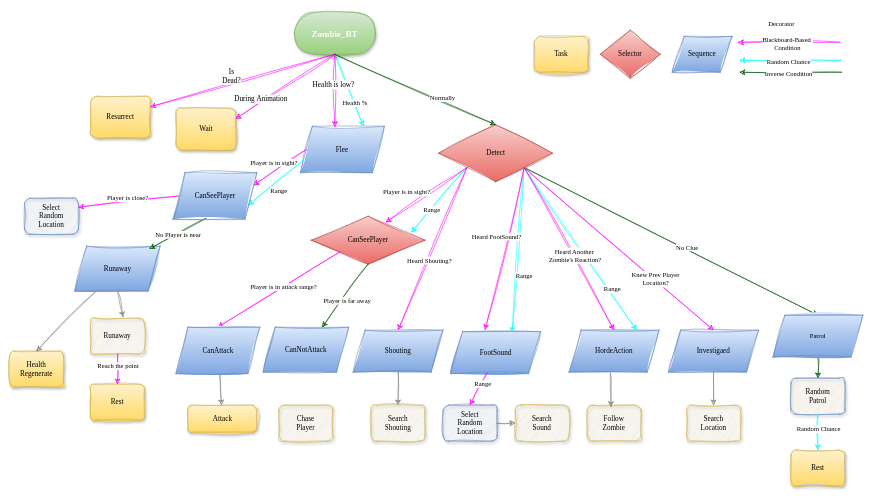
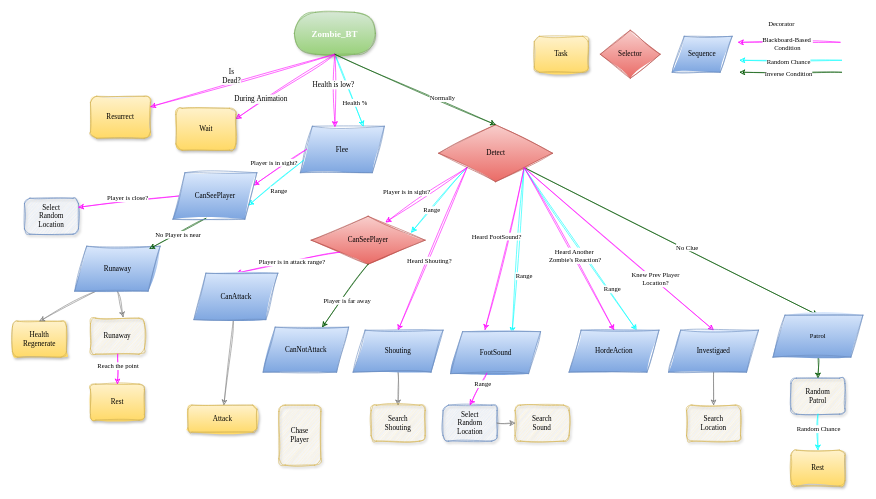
node "CanAttack": moved (218, 351) -> (236, 297)
node "Health Regenerate": moved (36, 369) -> (39, 339)
edge "HordeAction" -> "Follow Zombie": removed
node "Chase Player": size 54x36 -> 42x60
node "Follow Zombie": removed
